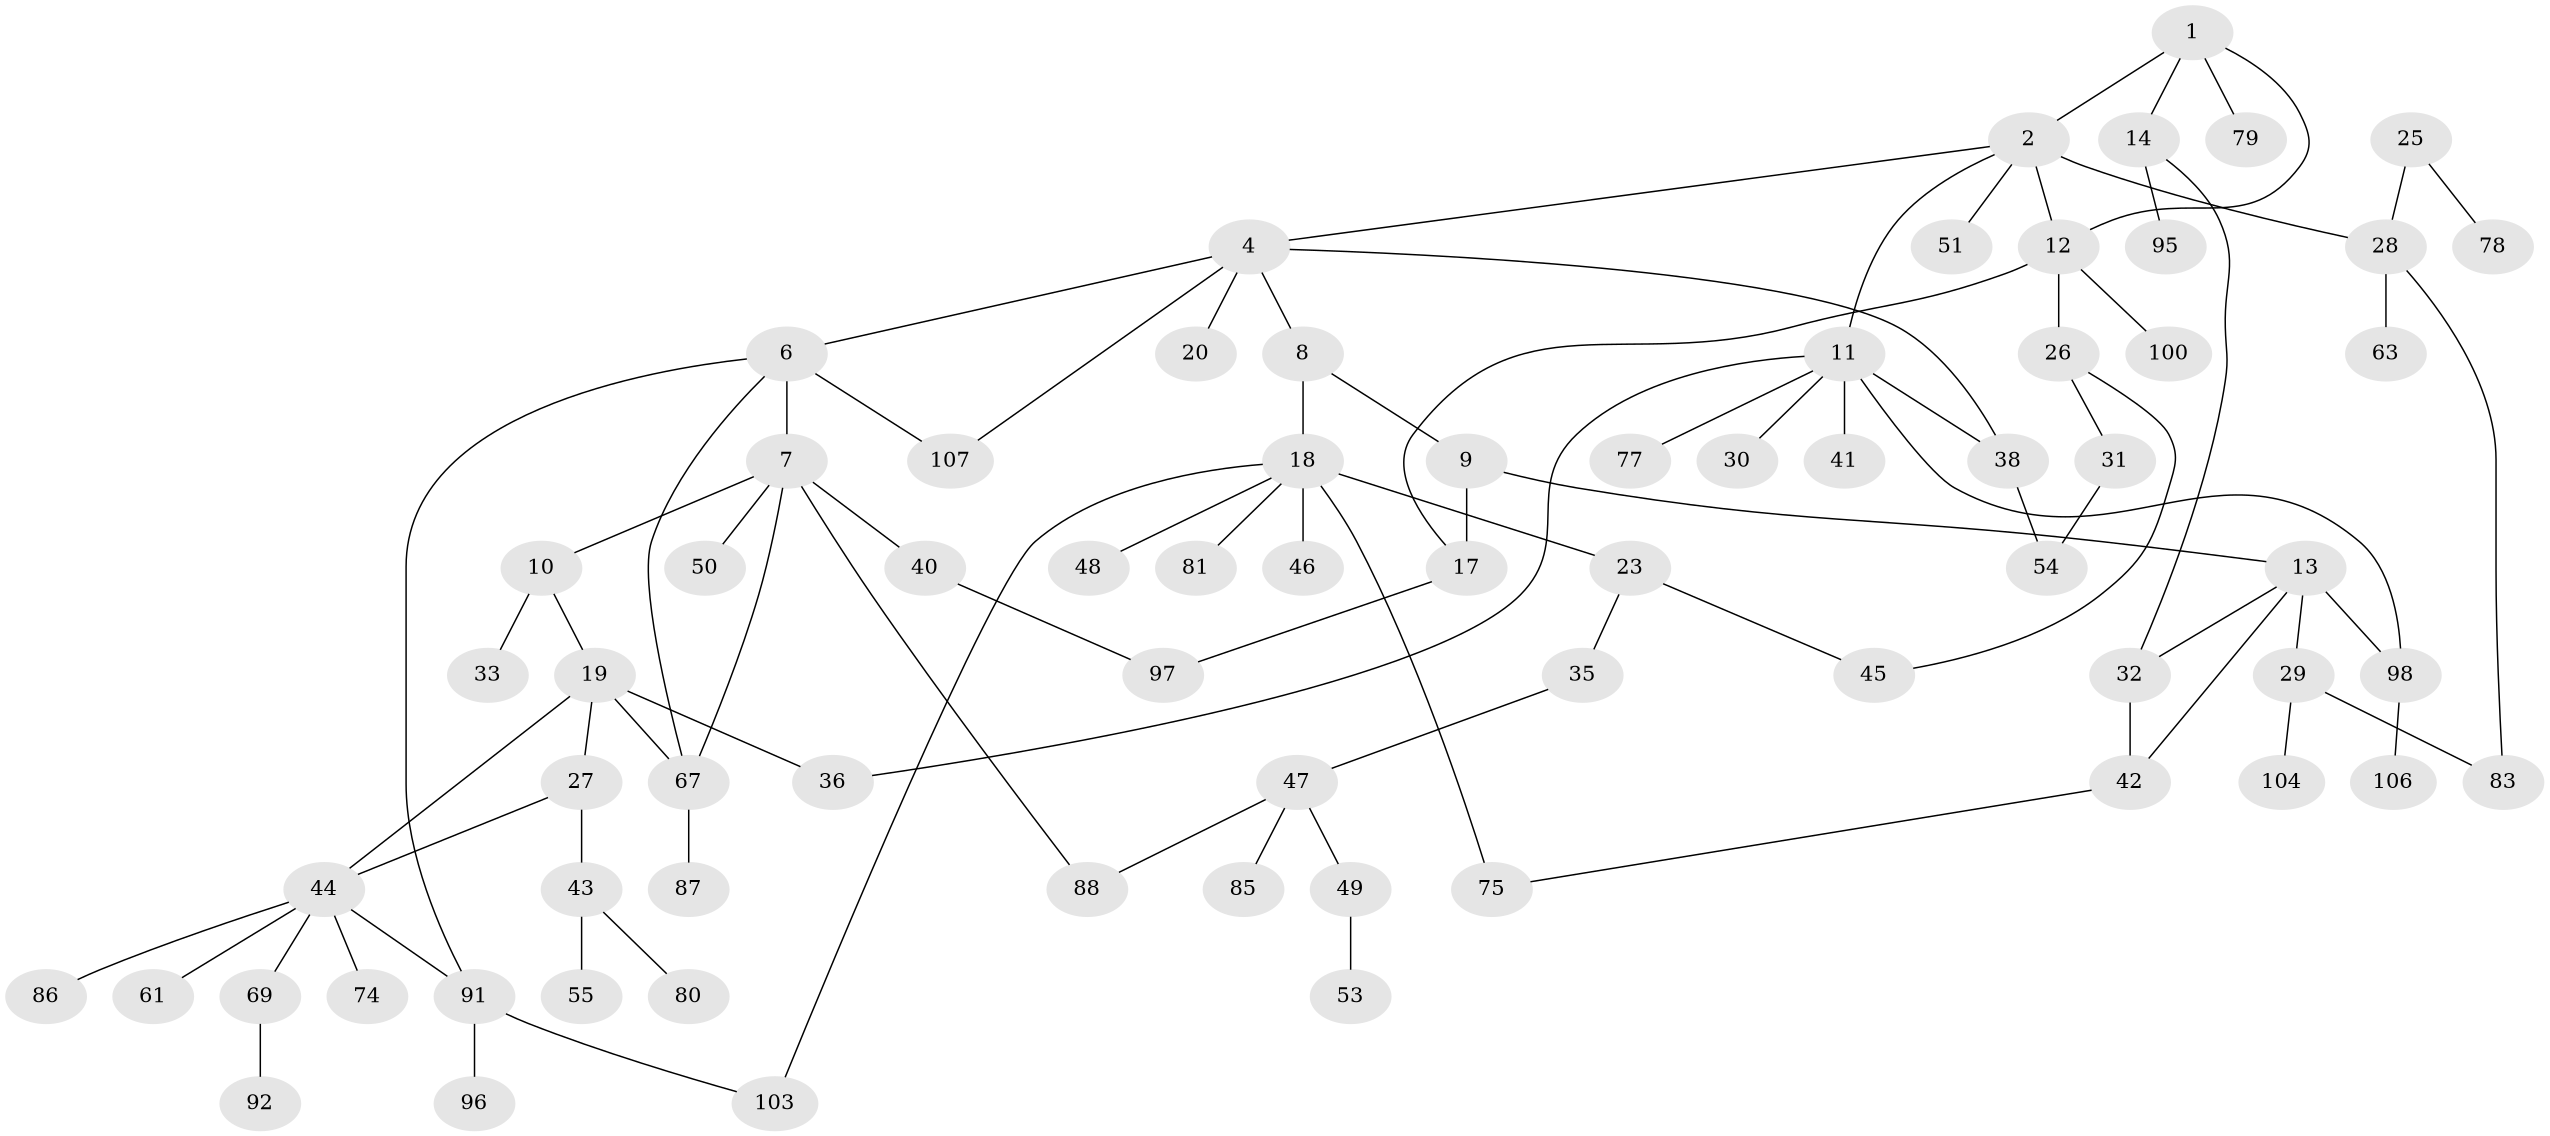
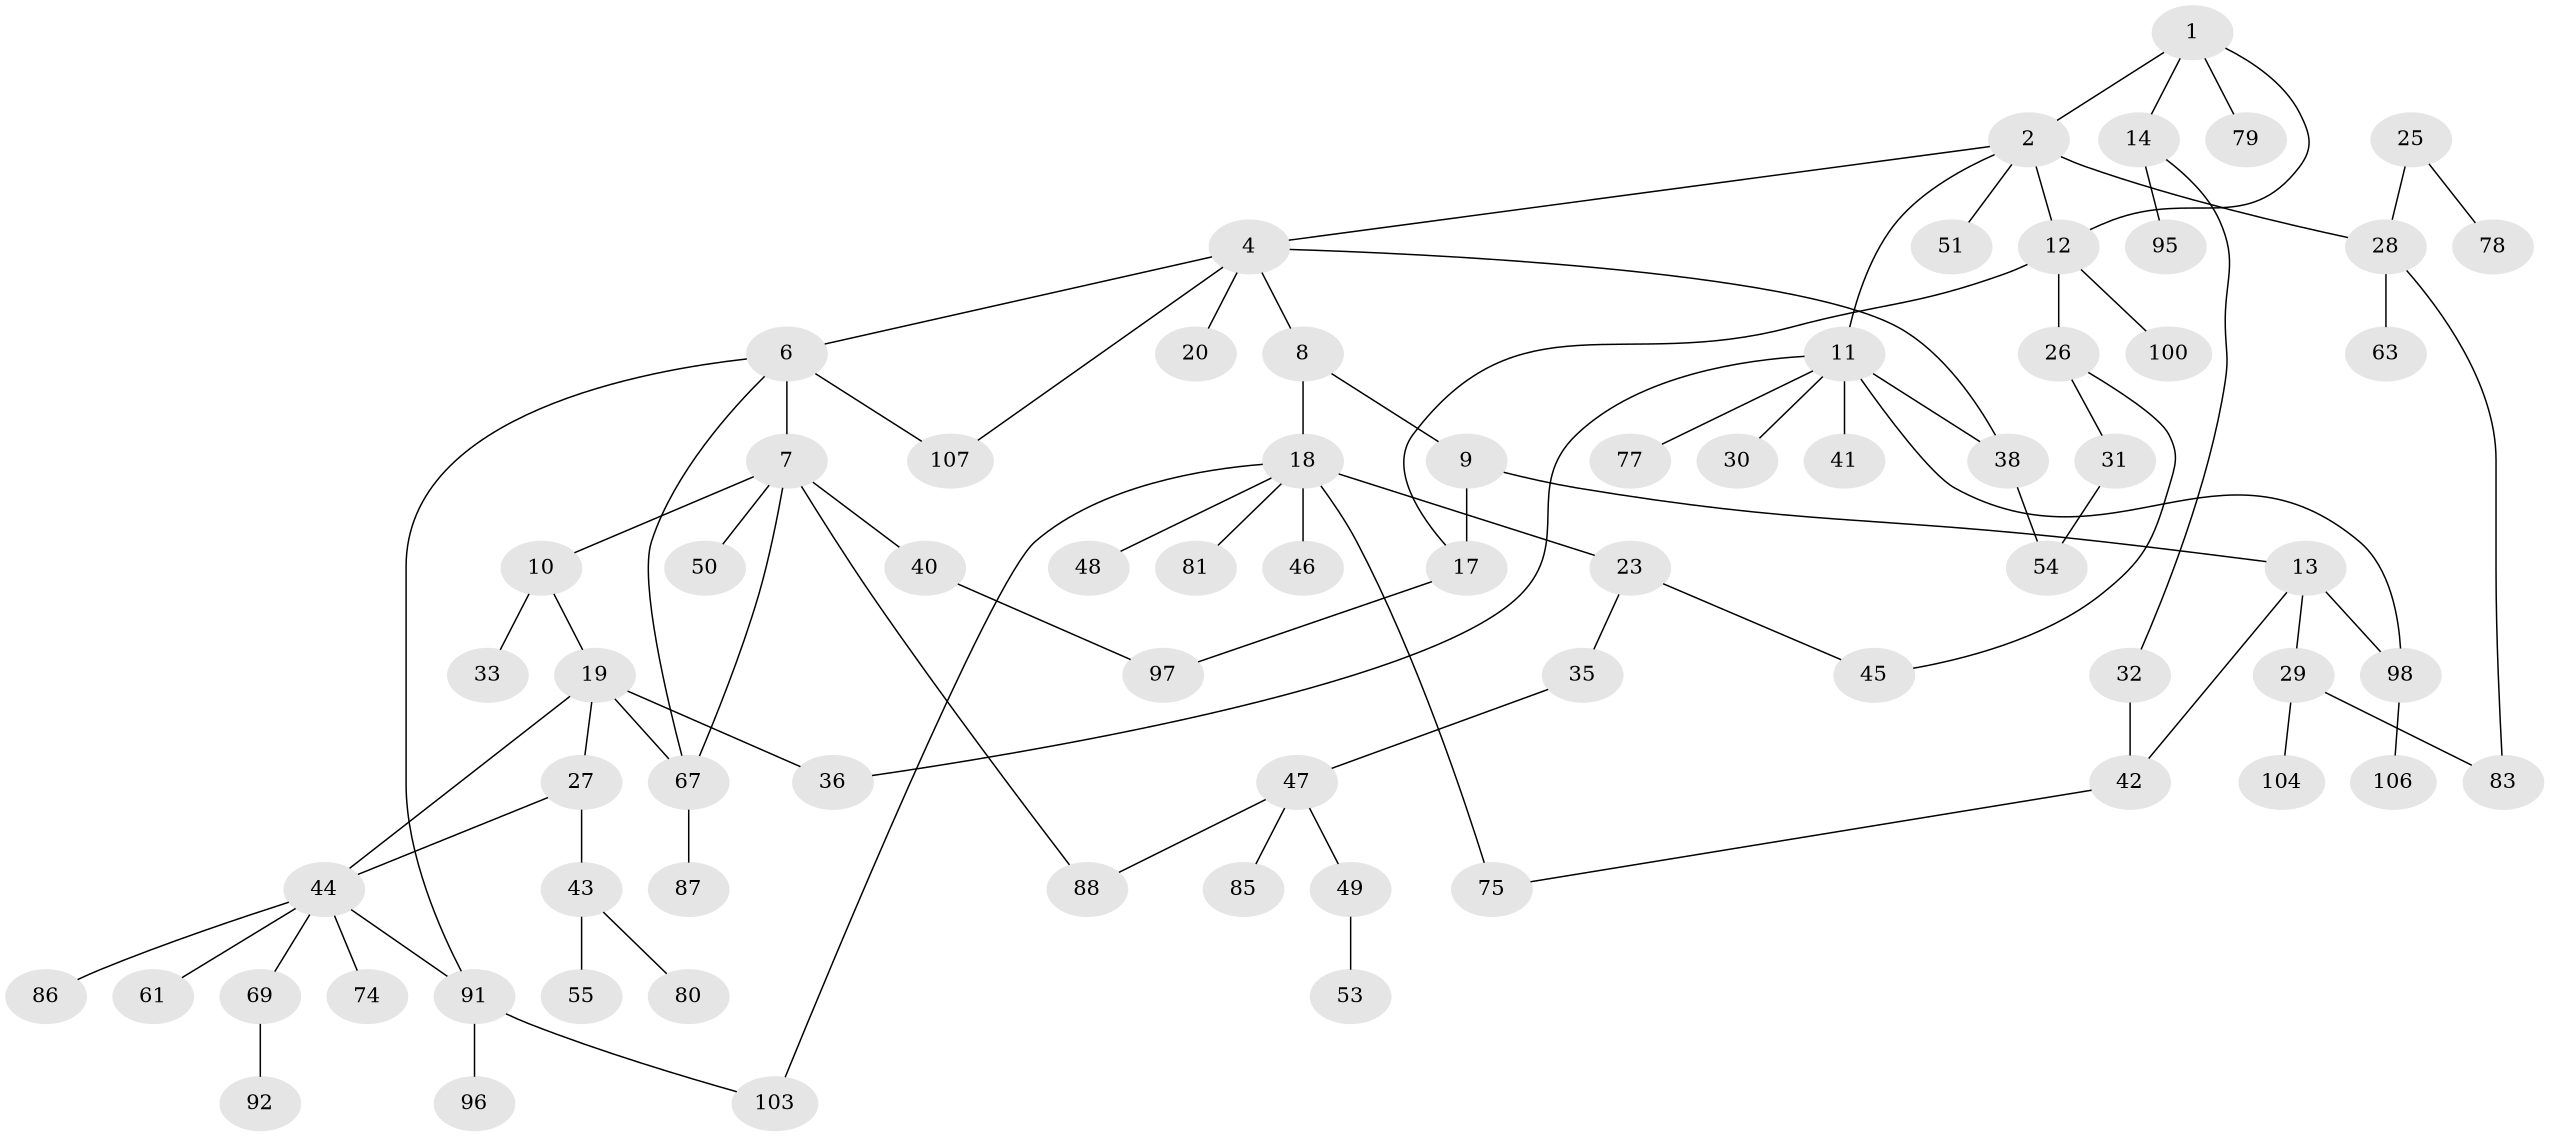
edge "13" -- "32": removed
